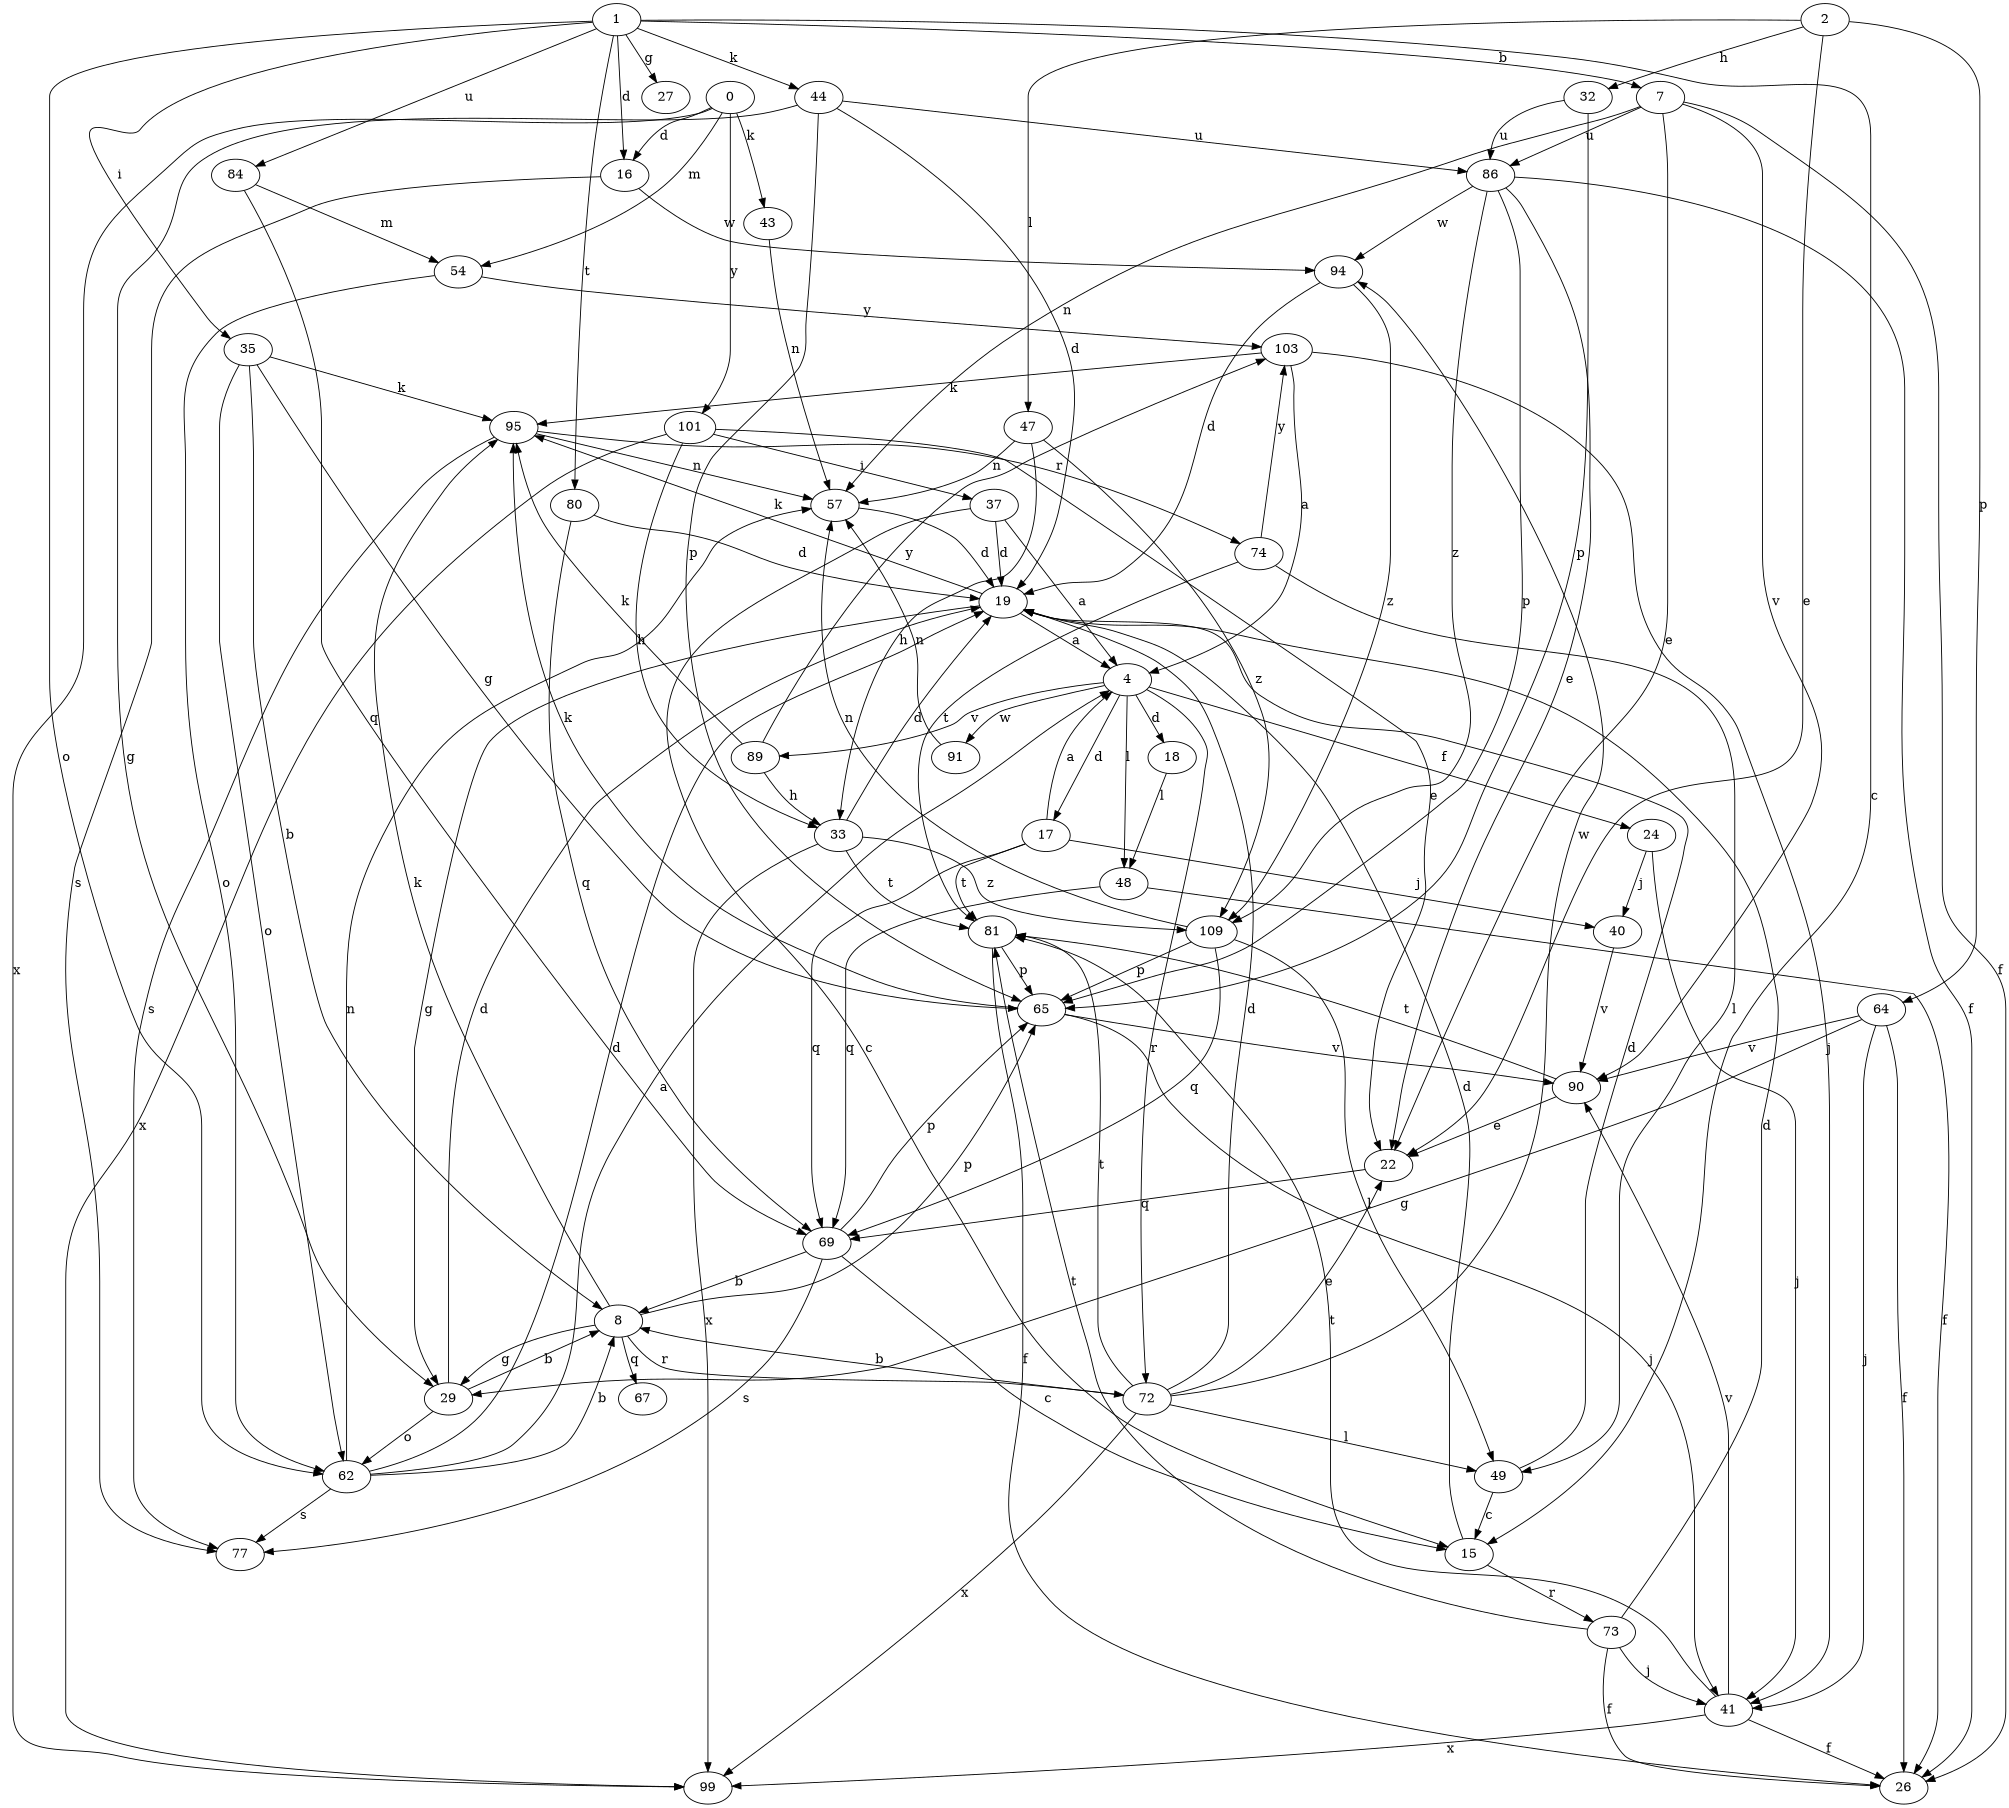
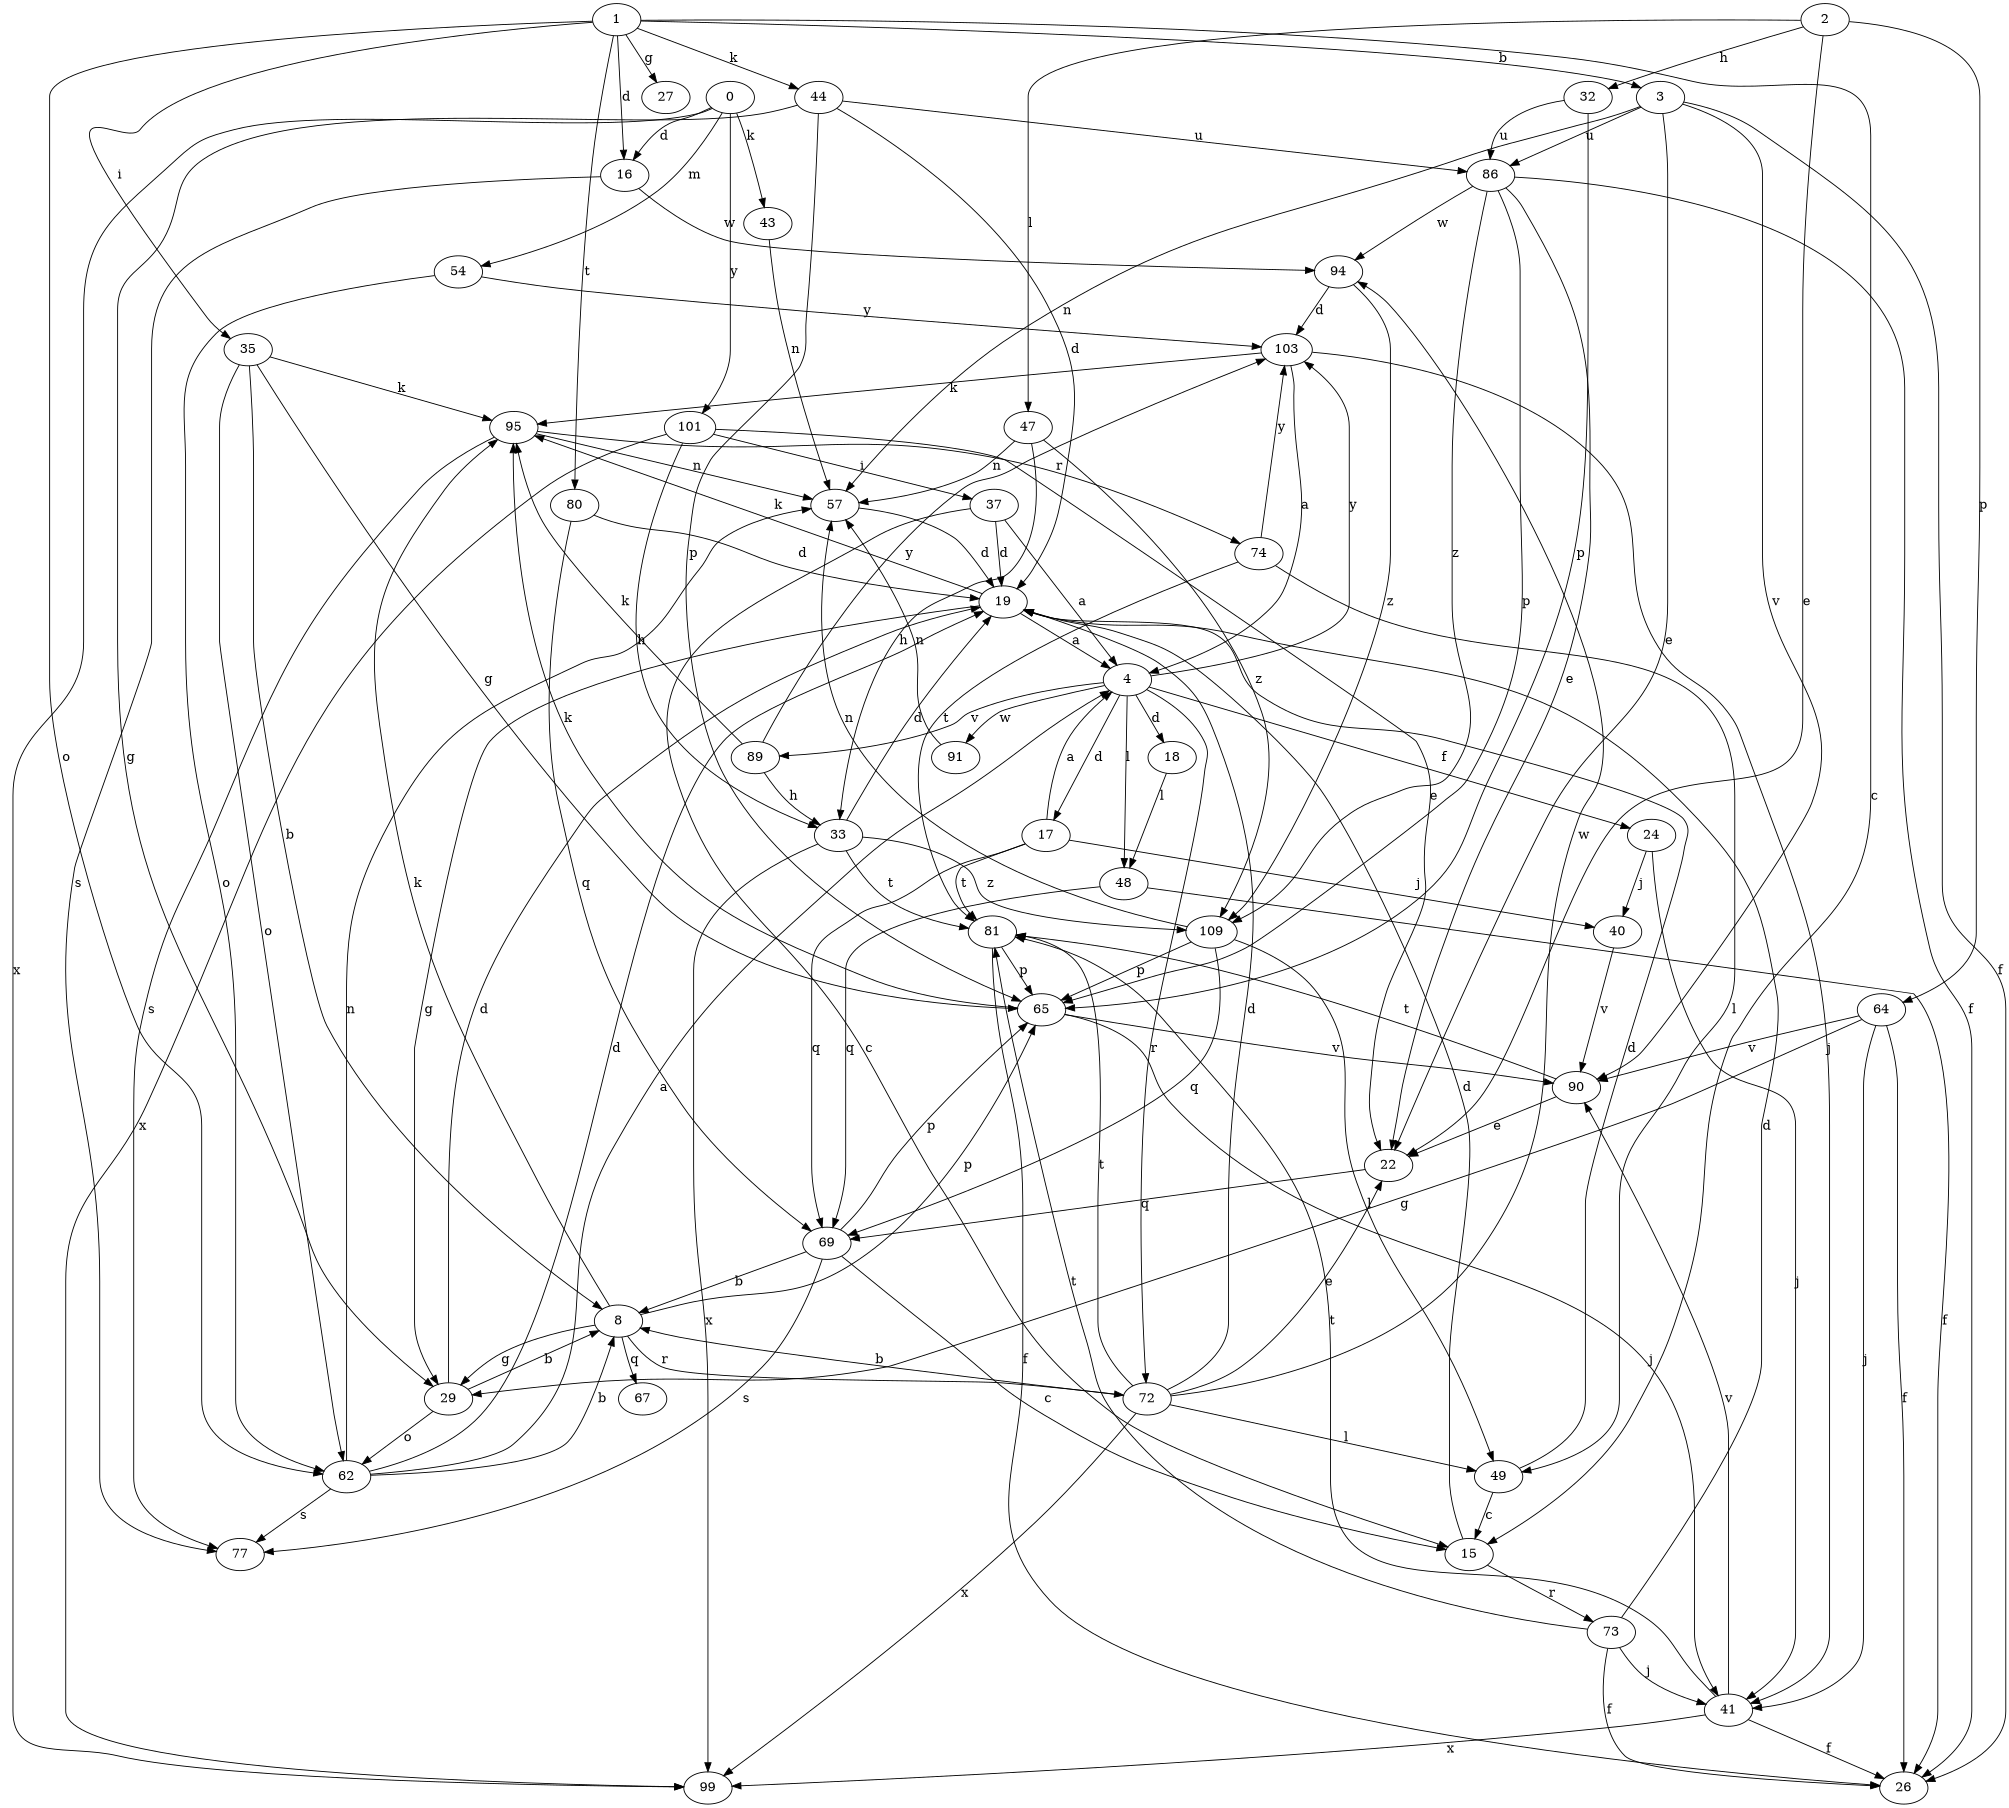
node "7": label "7" -> "3"
node "84": removed
edge "94" -> "19": now "94" -> "103"
edge "4" -> "103": added, label "y"
